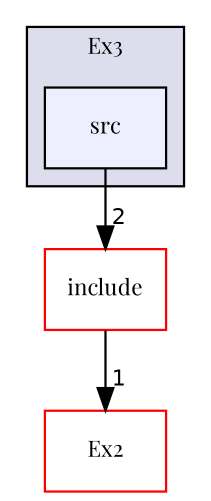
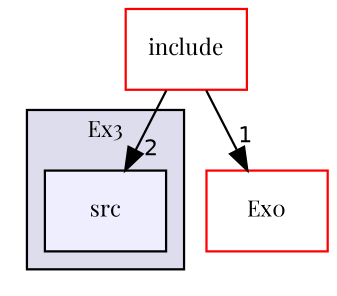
edge "src" -> "include": reversed
node "Ex2": label "Ex2" -> "Ex0"
